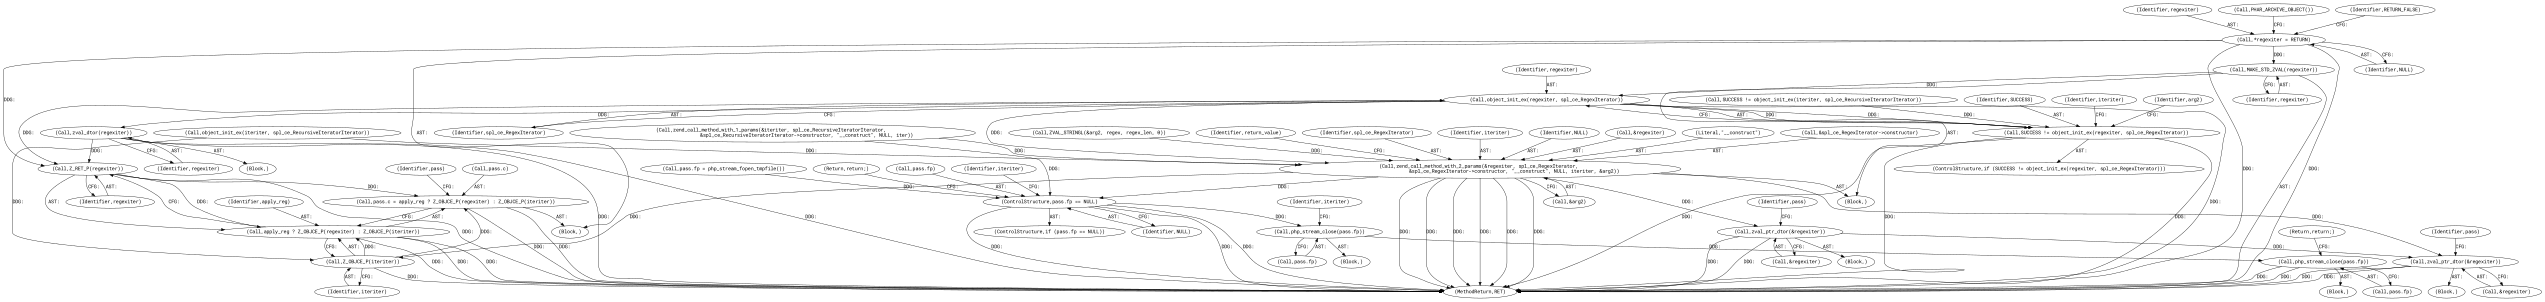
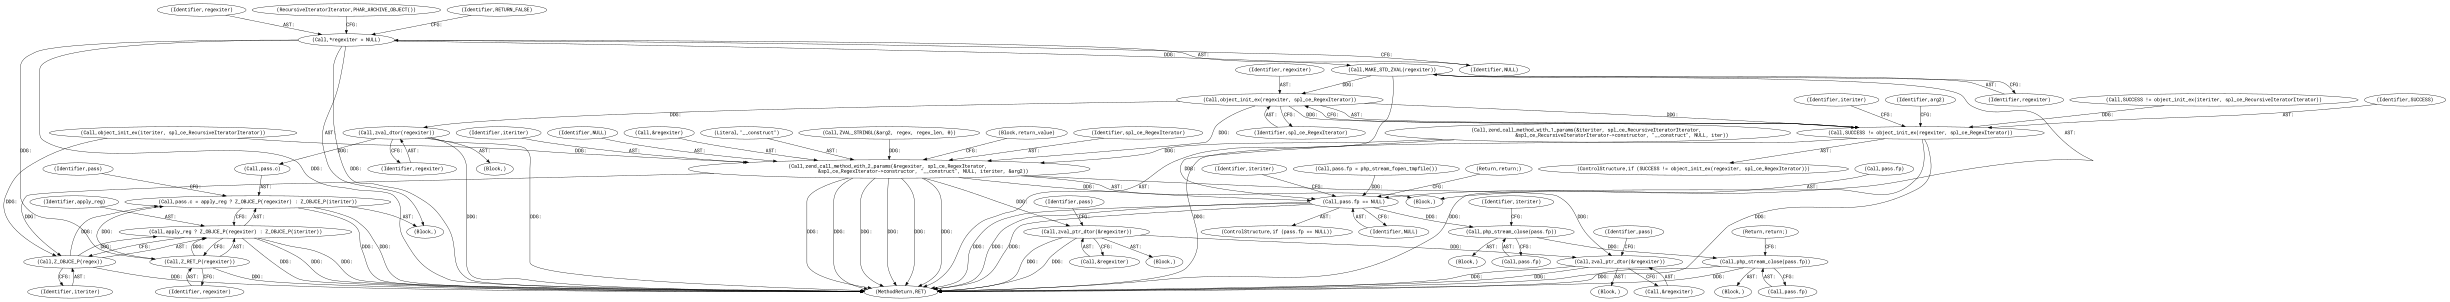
node "(Call,PHAR_ARCHIVE_OBJECT())": label "(Call,PHAR_ARCHIVE_OBJECT())" -> "(RecursiveIteratorIterator,PHAR_ARCHIVE_OBJECT())"
node "(Call,*regexiter = RETURN)": label "(Call,*regexiter = RETURN)" -> "(Call,*regexiter = NULL)"
edge "(Call,object_init_ex(regexiter, spl_ce_RegexIterator))" -> "(Call,Z_RET_P(regexiter))": removed, label "DDG:"
node "(Identifier,return_value)": label "(Identifier,return_value)" -> "(Block,return_value)"
node "(Call,&spl_ce_RegexIterator->constructor)": removed
edge "(Call,zval_dtor(regexiter))" -> "(Call,Z_RET_P(regexiter))": now "(Call,zval_dtor(regexiter))" -> "(Call,pass.c)"
node "(ControlStructure,pass.fp == NULL)": label "(ControlStructure,pass.fp == NULL)" -> "(Call,pass.fp == NULL)"
node "(Call,&arg2)": removed
edge "(Call,object_init_ex(regexiter, spl_ce_RegexIterator))" -> "(MethodReturn,RET)": removed, label "DDG:"
node "(Call,Z_OBJCE_P(iteriter))": label "(Call,Z_OBJCE_P(iteriter))" -> "(Call,Z_OBJCE_P(regex))"
